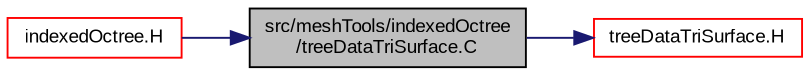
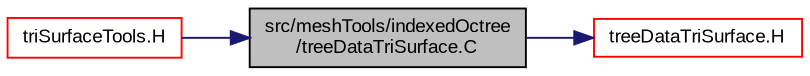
node "indexedOctree.H": label "indexedOctree.H" -> "triSurfaceTools.H"
